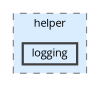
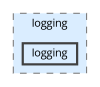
cluster "helper": label "helper" -> "logging"
